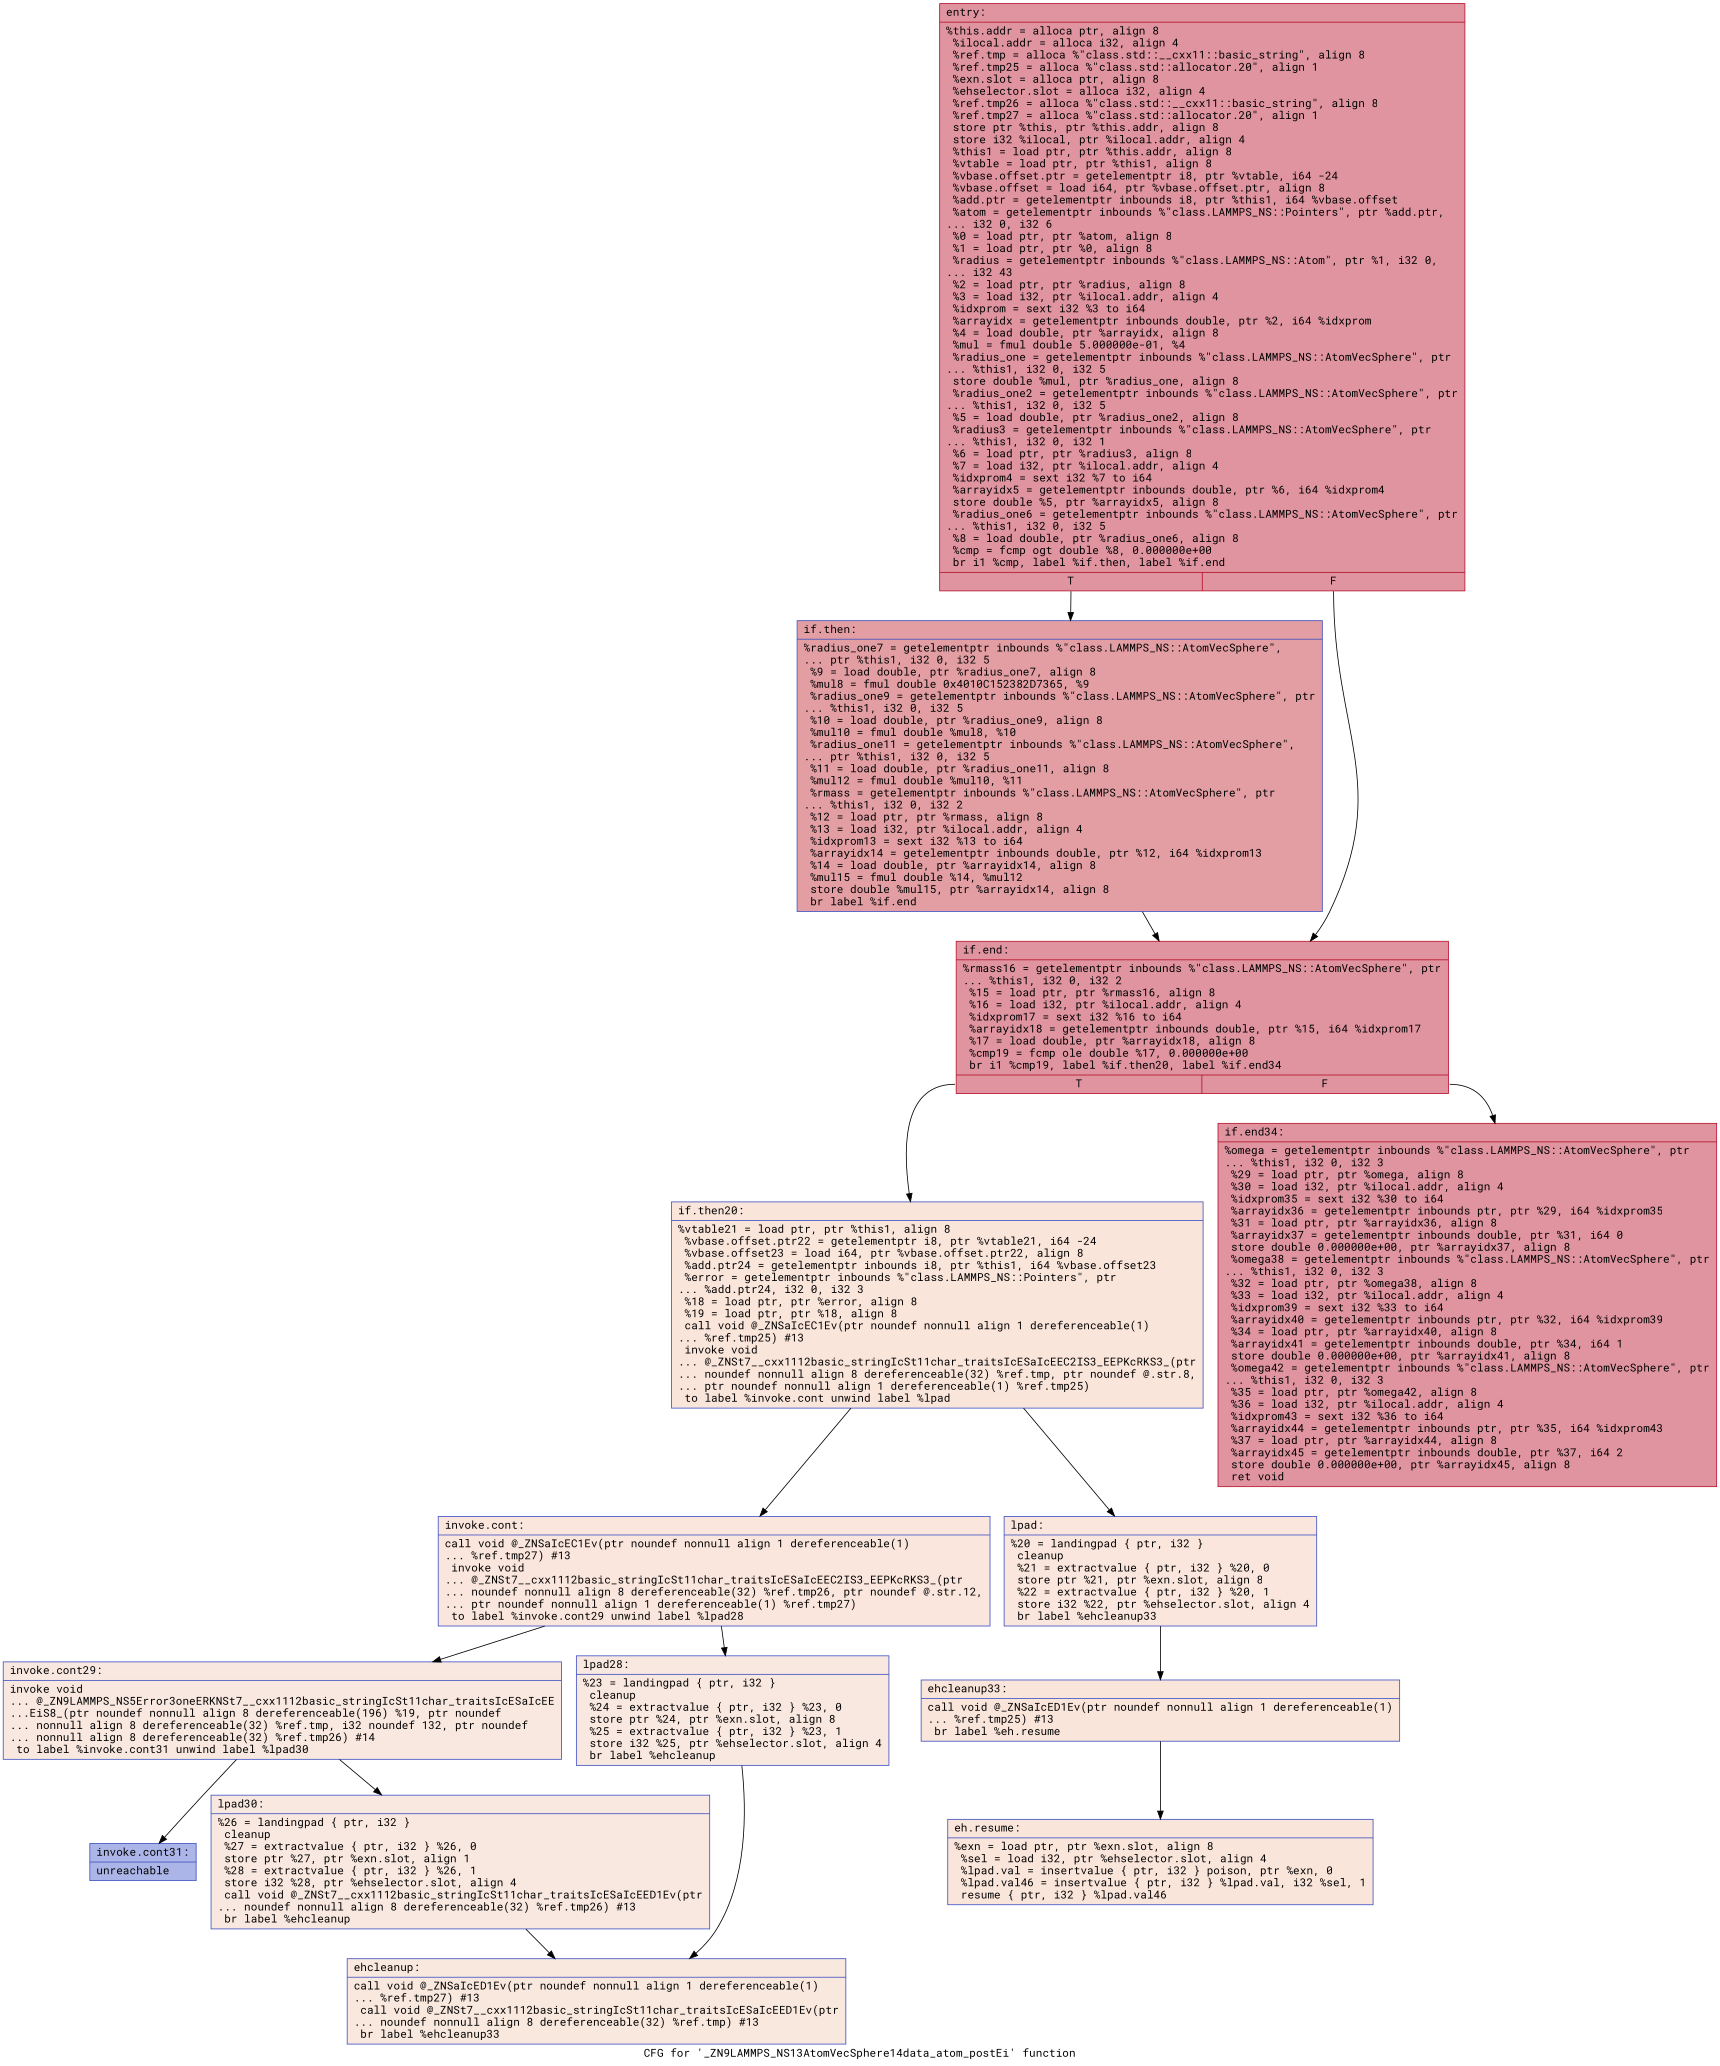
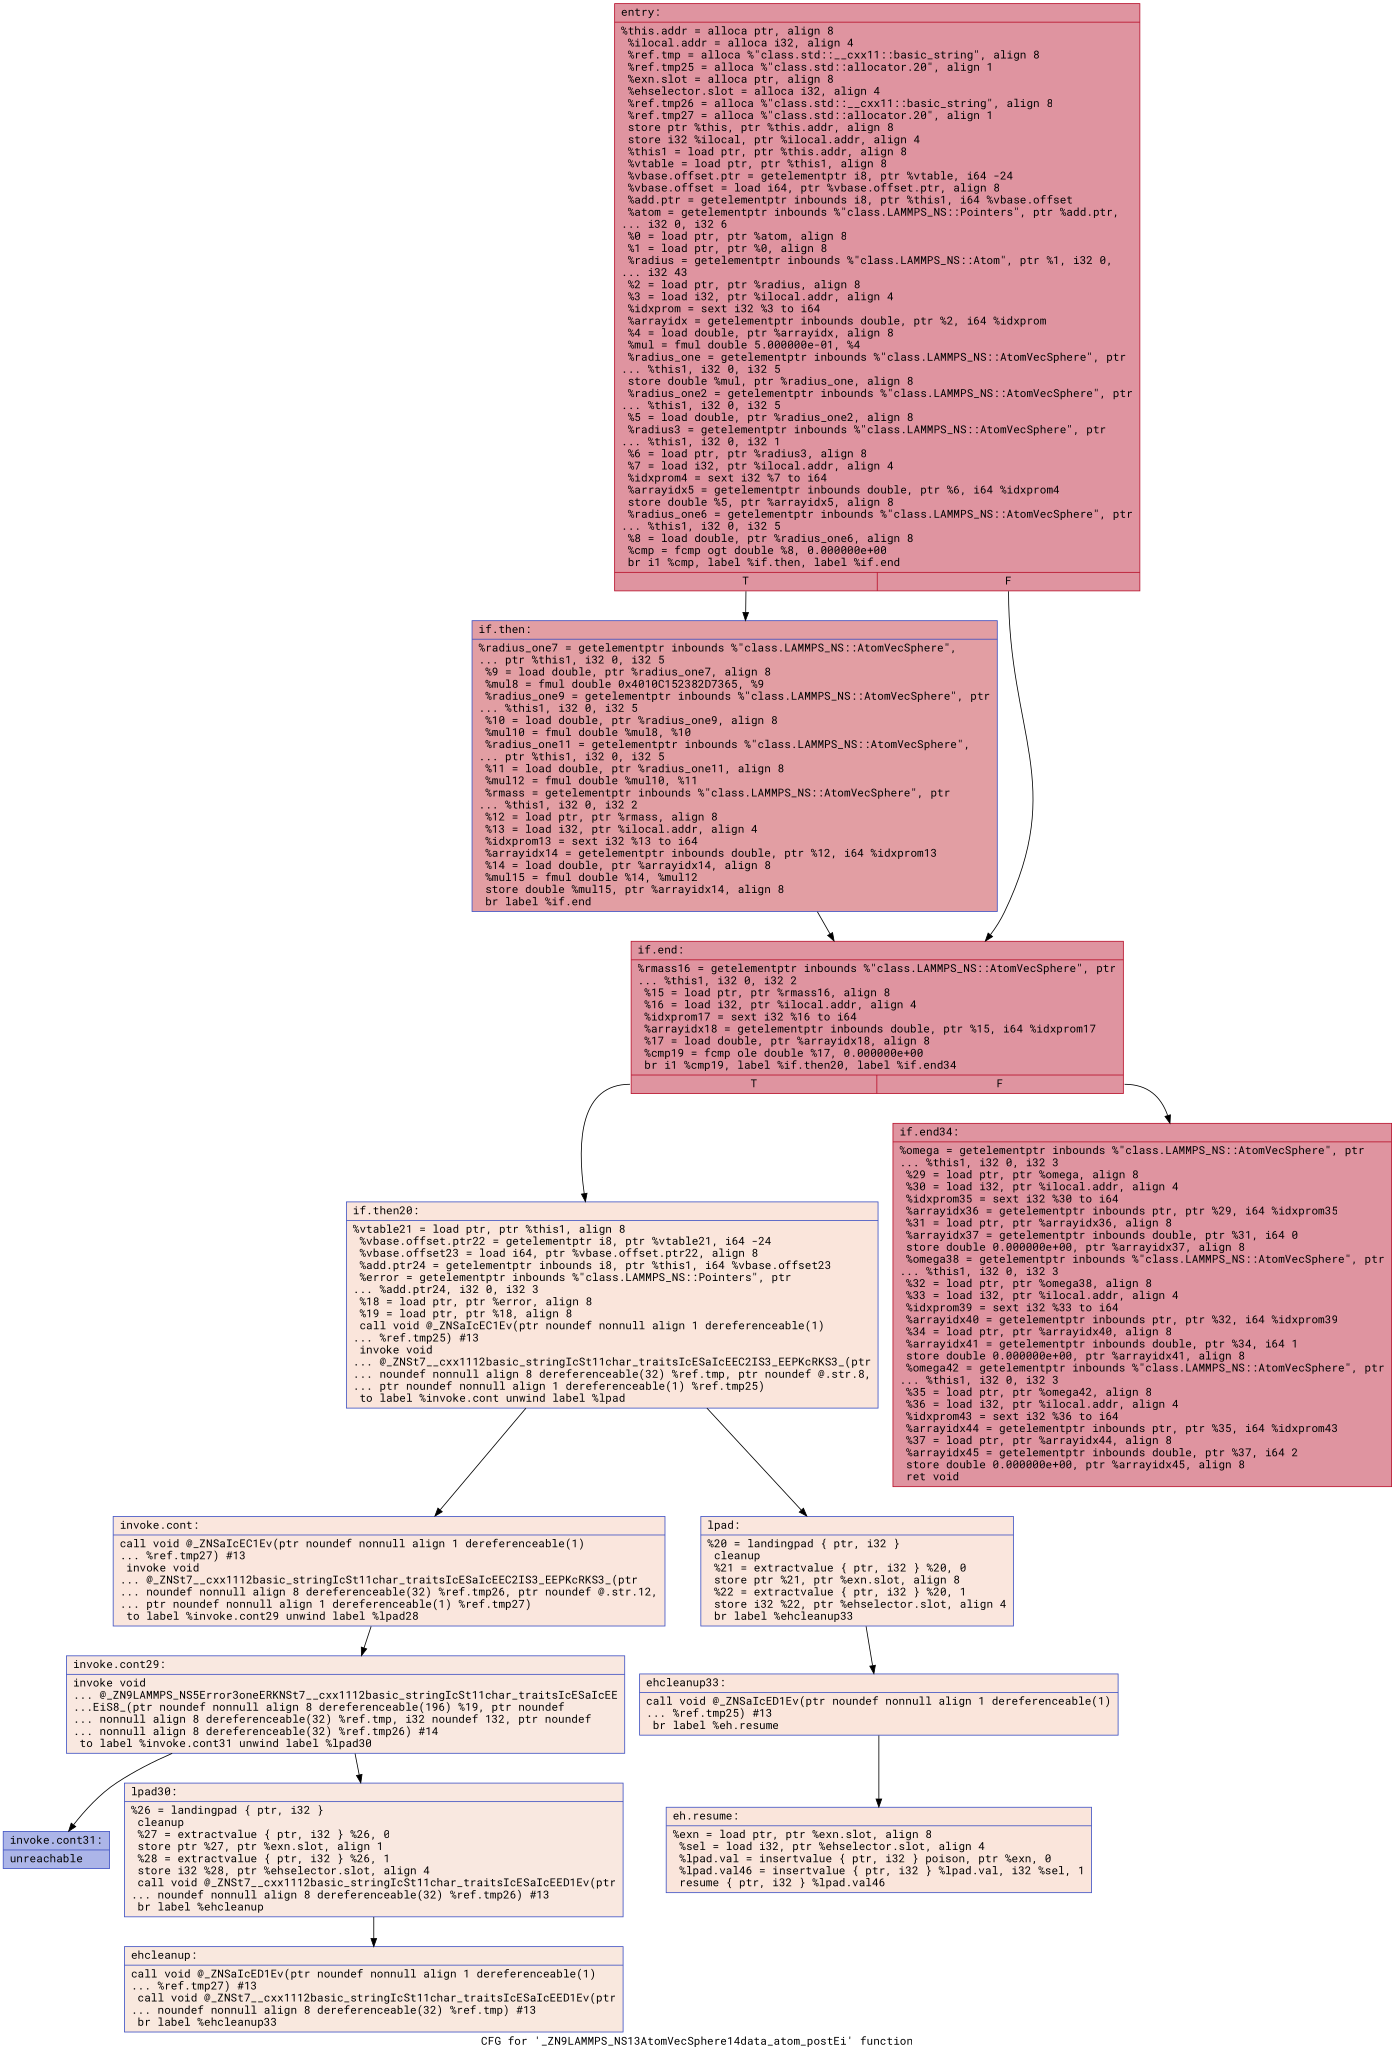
node "lpad28:": removed
